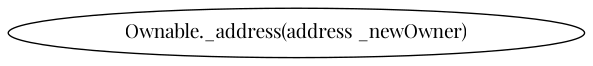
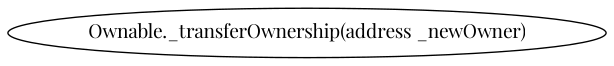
node "Ownable._address(address _newOwner)": label "Ownable._address(address _newOwner)" -> "Ownable._transferOwnership(address _newOwner)"
